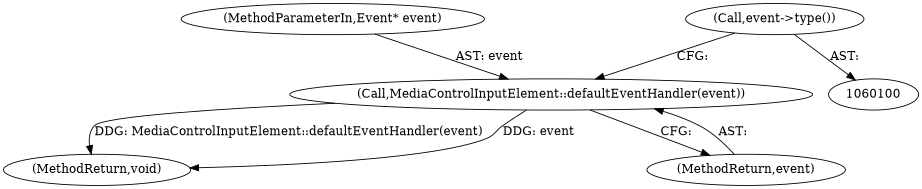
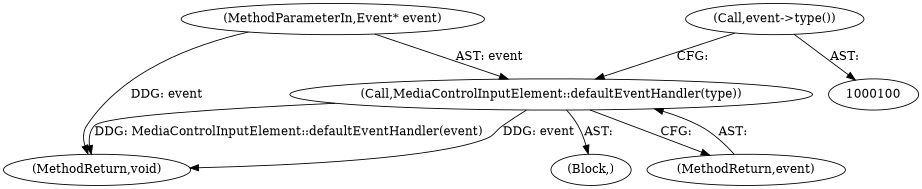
edge "(MethodParameterIn,Event* event)" -> "(MethodReturn,void)": added, label "DDG: event"
node "(Call,MediaControlInputElement::defaultEventHandler(event))": label "(Call,MediaControlInputElement::defaultEventHandler(event))" -> "(Call,MediaControlInputElement::defaultEventHandler(type))"
node "1060100": label "1060100" -> "1000100"
node "(Block,)": added
